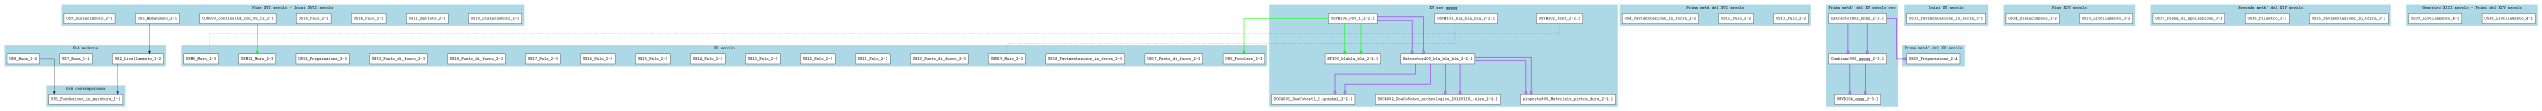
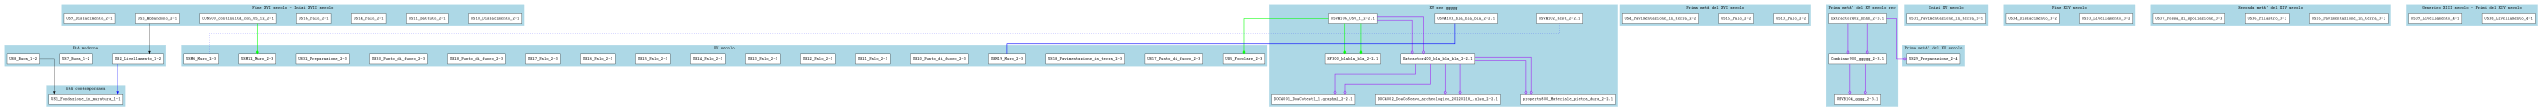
edge "USVA103_bla_bla_bla_2-2.1" -- "USM19_Muro_2-3": style dotted -> bold
